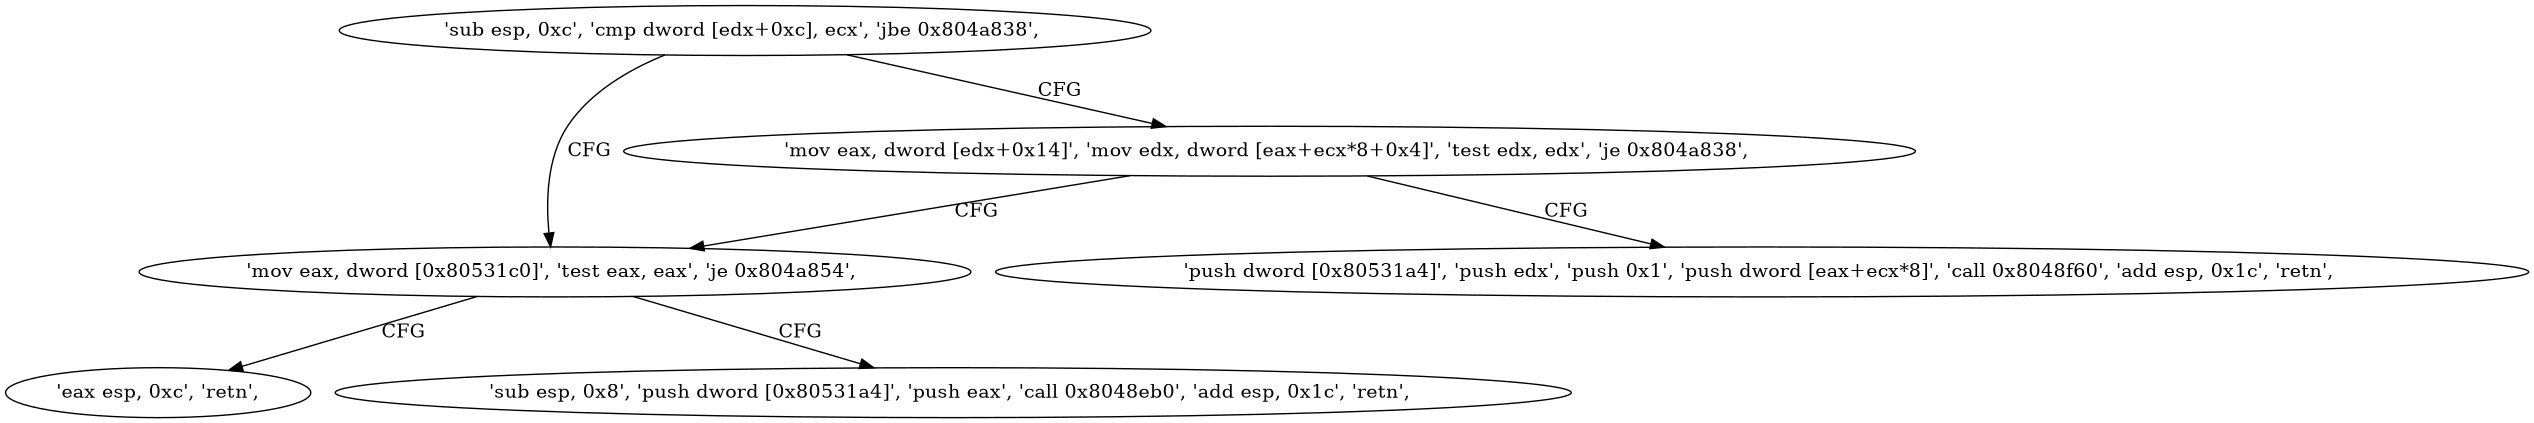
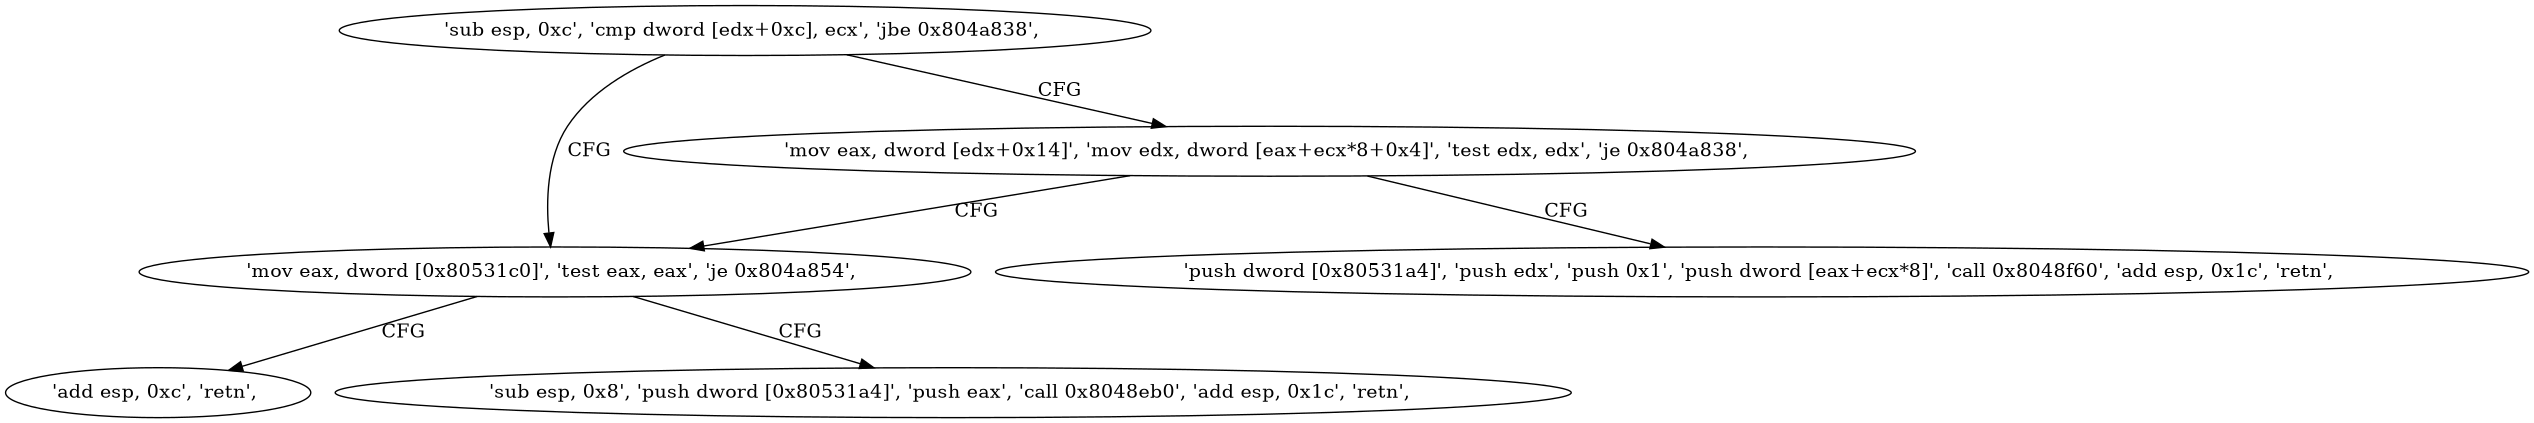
node "'eax esp, 0xc', 'retn',": label "'eax esp, 0xc', 'retn'," -> "'add esp, 0xc', 'retn',"
